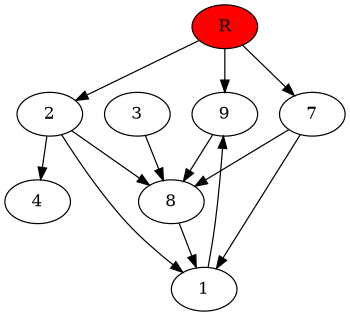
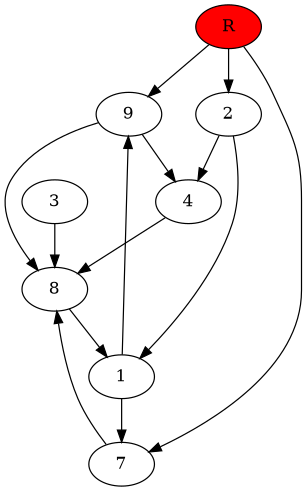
edge "9" -> "4": added
edge "2" -> "8": now "4" -> "8"
edge "7" -> "1": reversed
